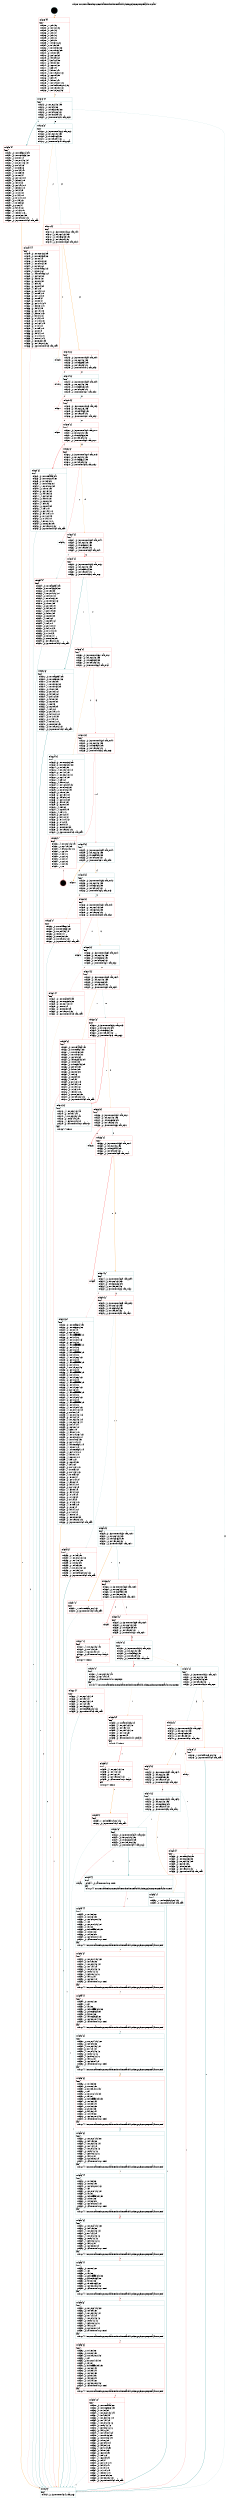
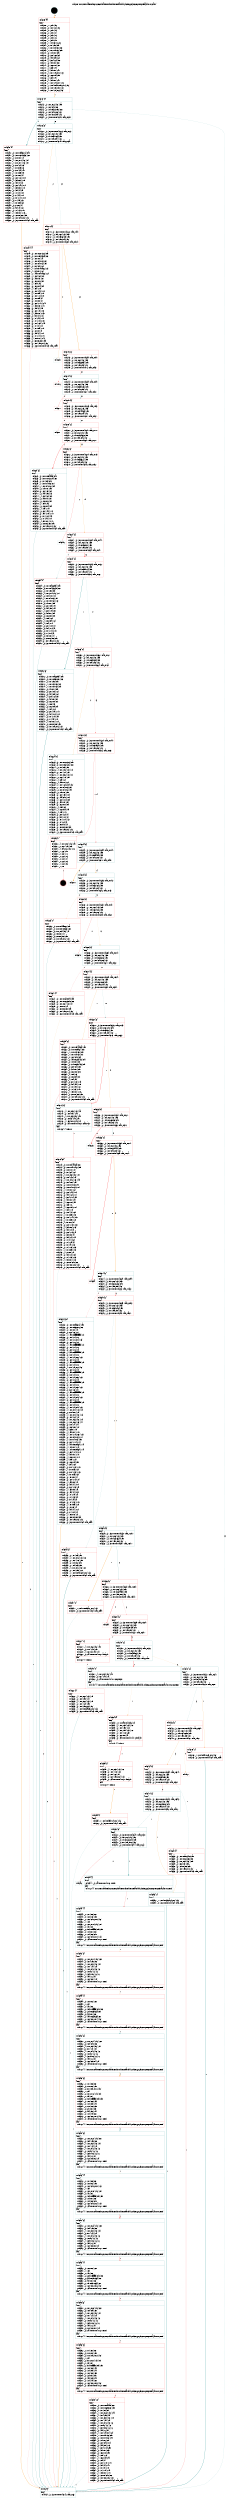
node "0x40372f [159]": added
